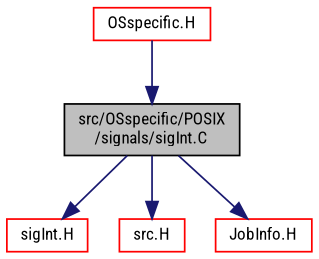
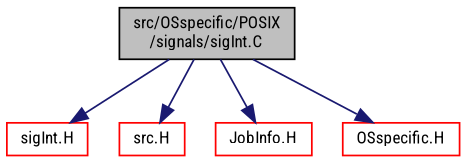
edge "OSspecific.H" -> "src/OSspecific/POSIX /signals/sigInt.C": reversed
